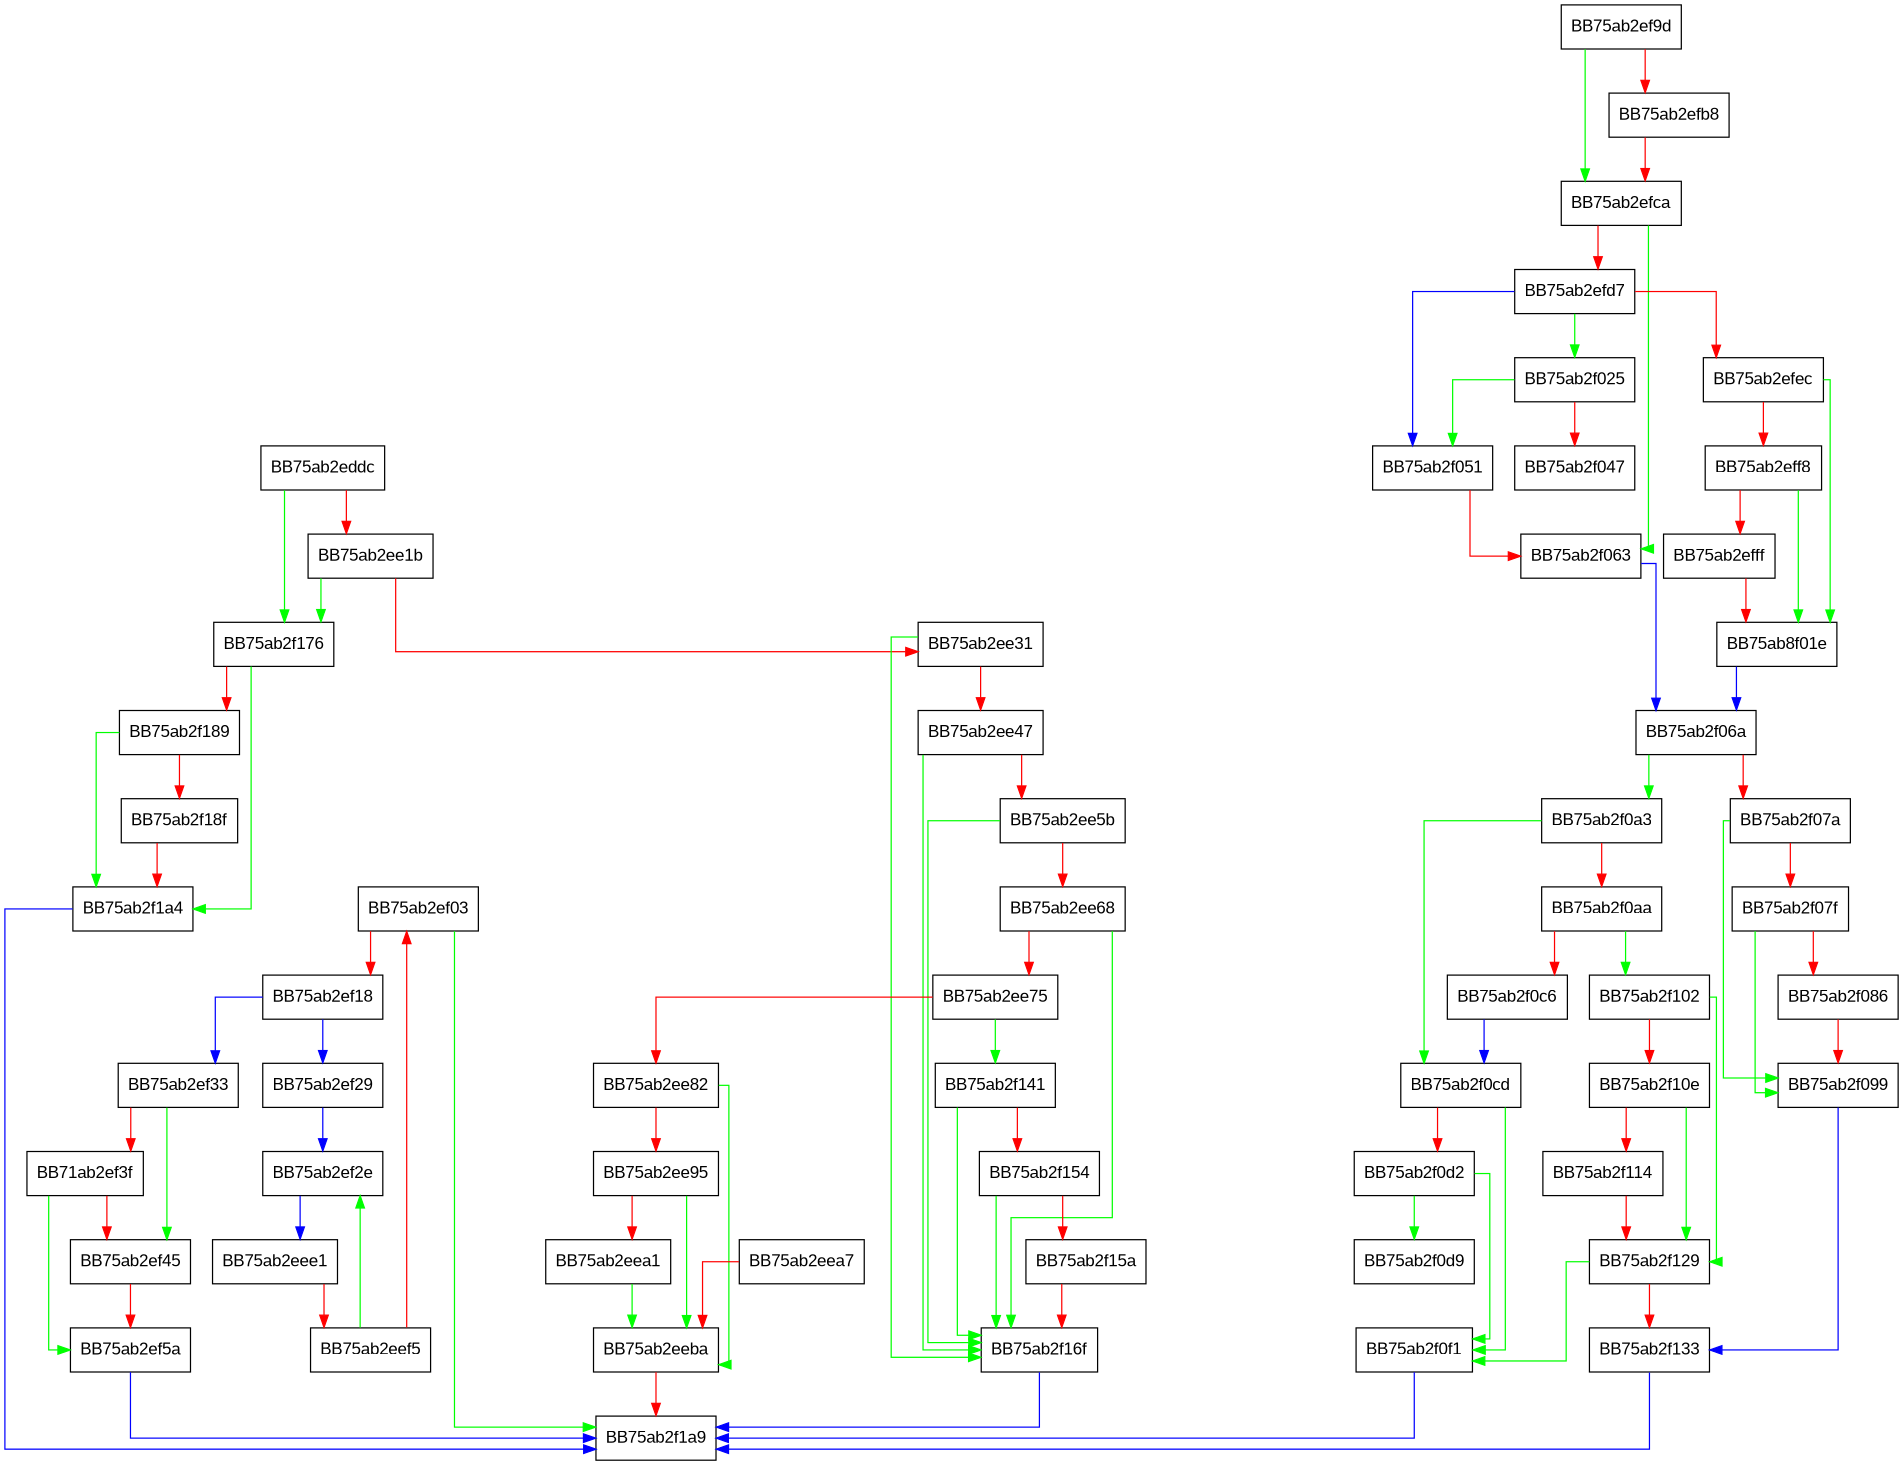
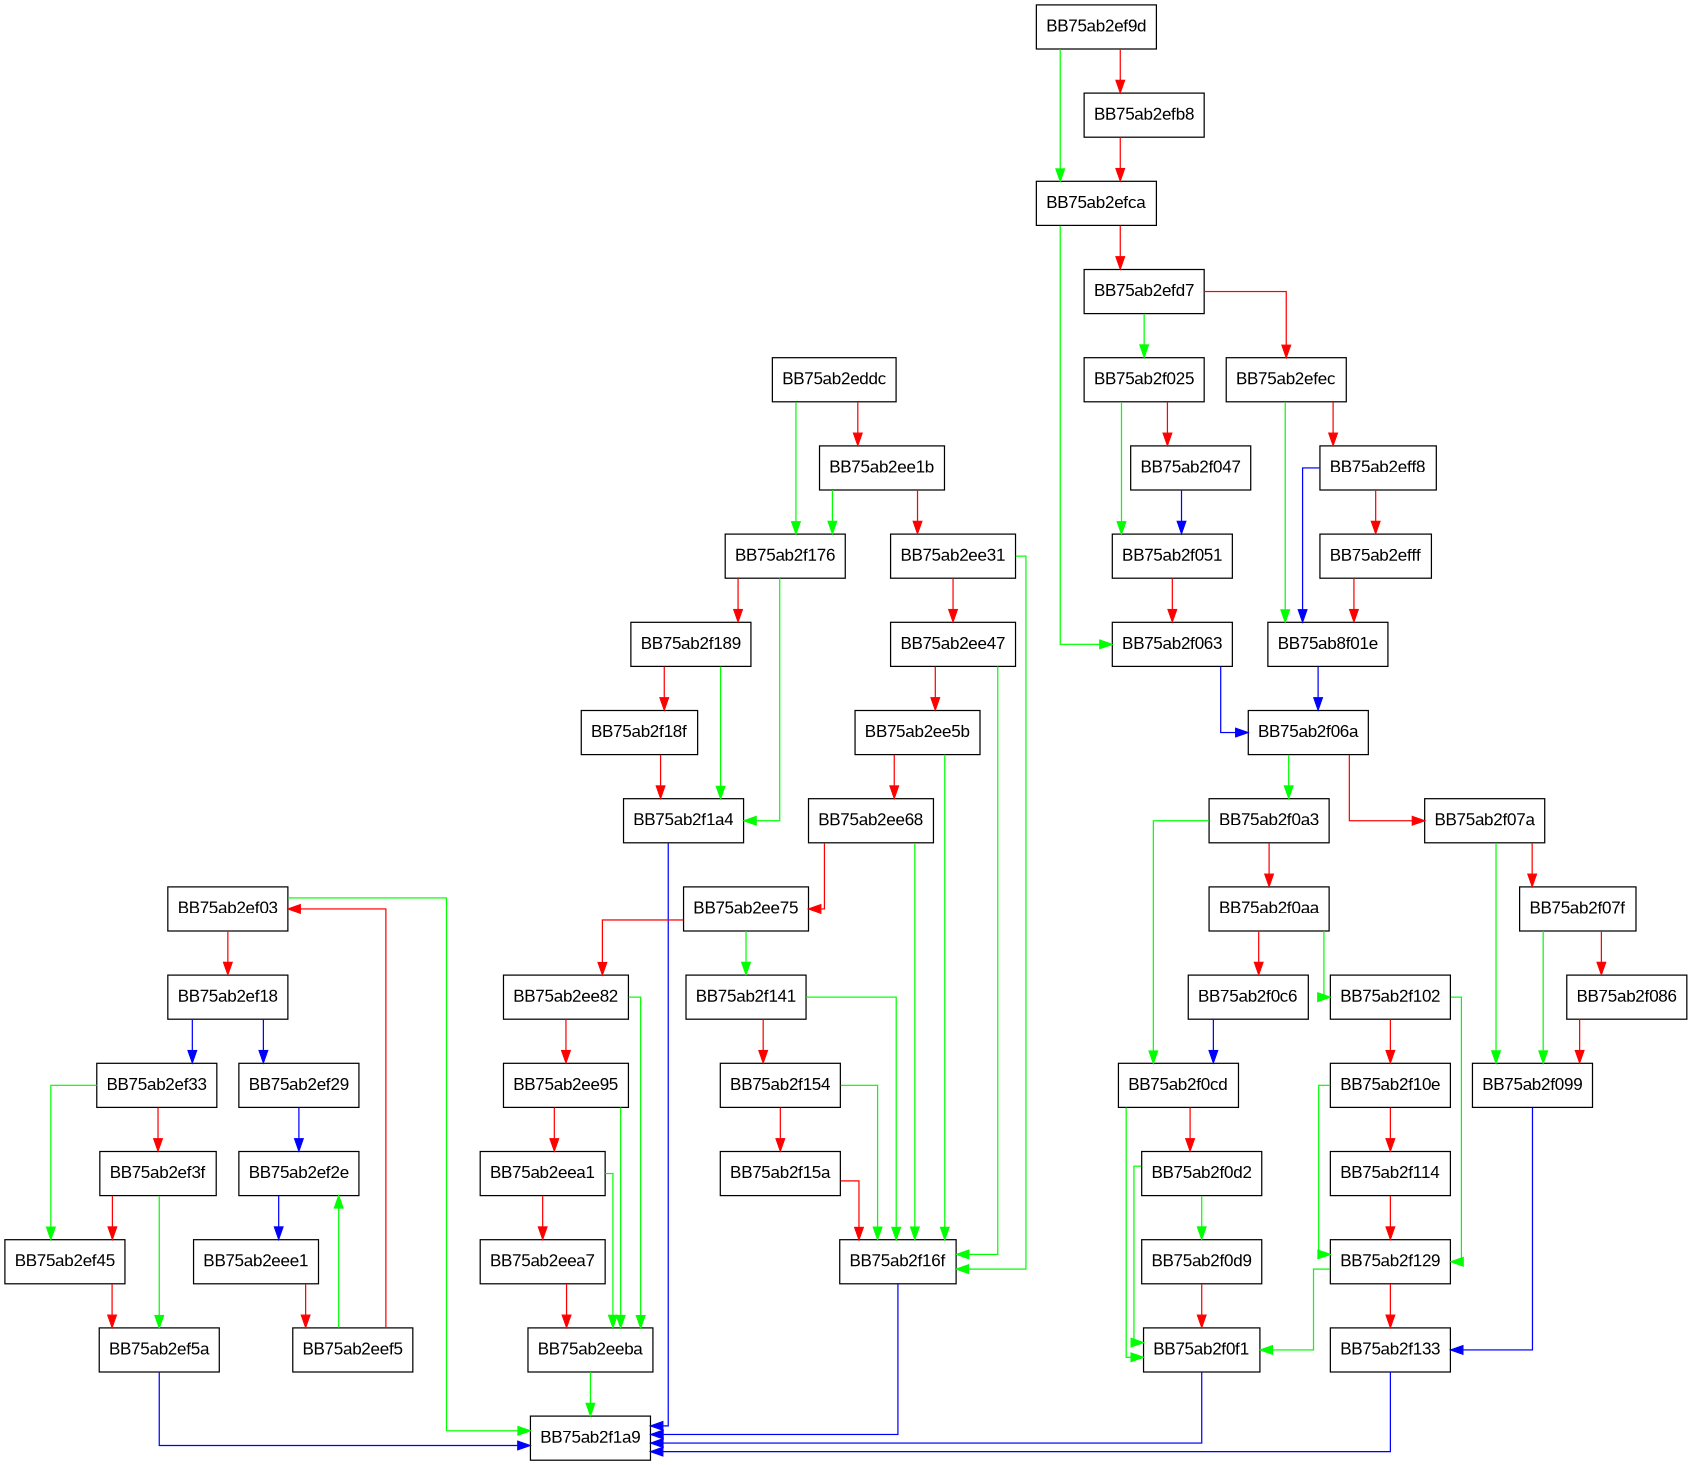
edge "BB75ab2efd7" -> "BB75ab2f051": now "BB75ab2f047" -> "BB75ab2f051"
edge "BB75ab2eff8" -> "BB75ab8f01e": color green -> blue
node "BB71ab2ef3f": label "BB71ab2ef3f" -> "BB75ab2ef3f"
edge "BB75ab2eea1" -> "BB75ab2eea7": added
edge "BB75ab2f0d9" -> "BB75ab2f0f1": added
edge "BB75ab2eeba" -> "BB75ab2f1a9": color red -> green
